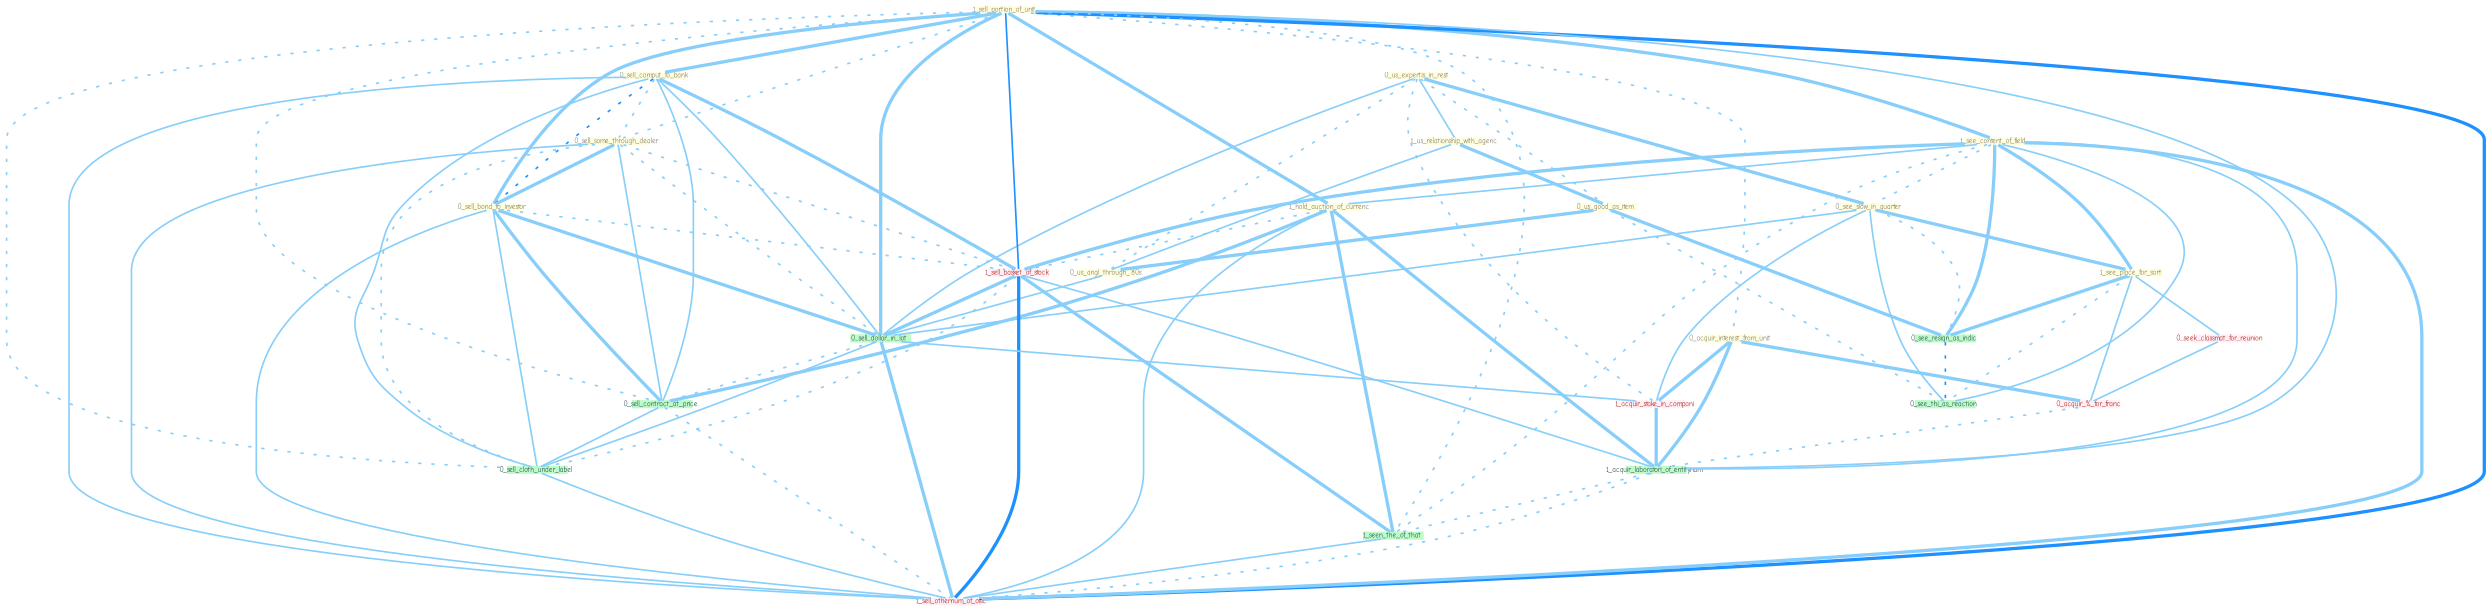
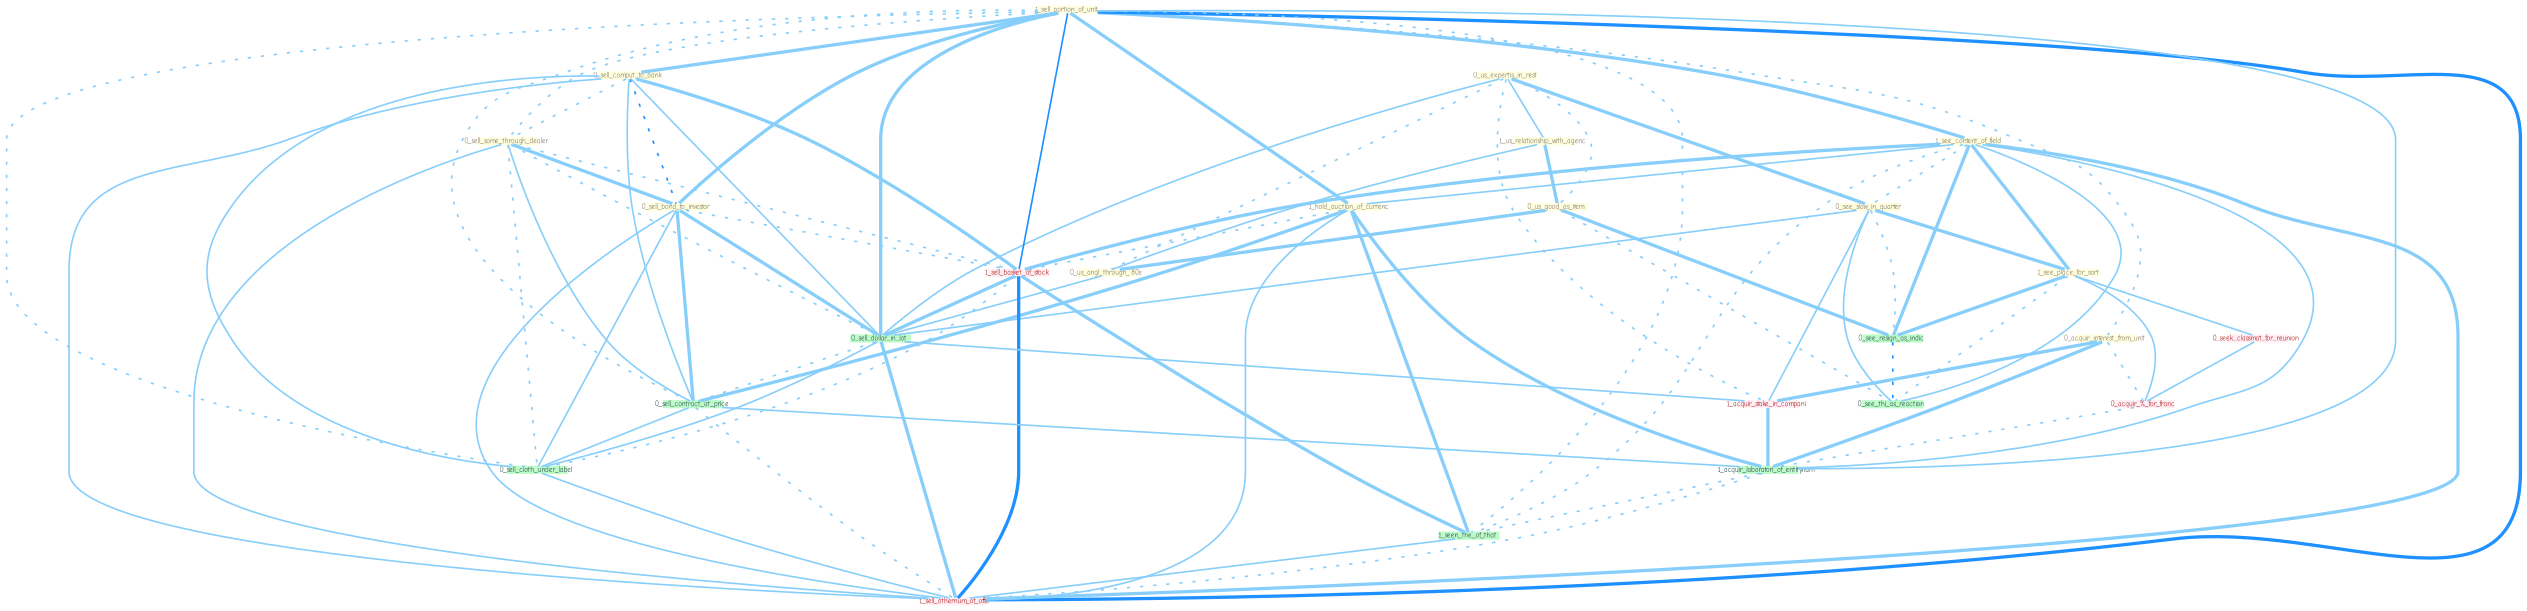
edge "0_acquir_interest_from_unit" -- "0_acquir_%_for_franc": style bold -> dotted
edge "1_sell_basket_of_stock" -- "1_acquir_laboratori_of_entitynam": now "0_sell_contract_at_price" -- "1_acquir_laboratori_of_entitynam"
